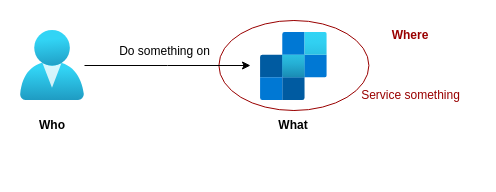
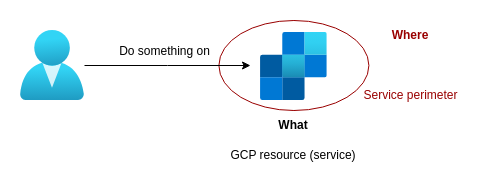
node "Service something": label "Service something" -> "Service perimeter"
node "Who": removed
node "GCP resource (service)": added
